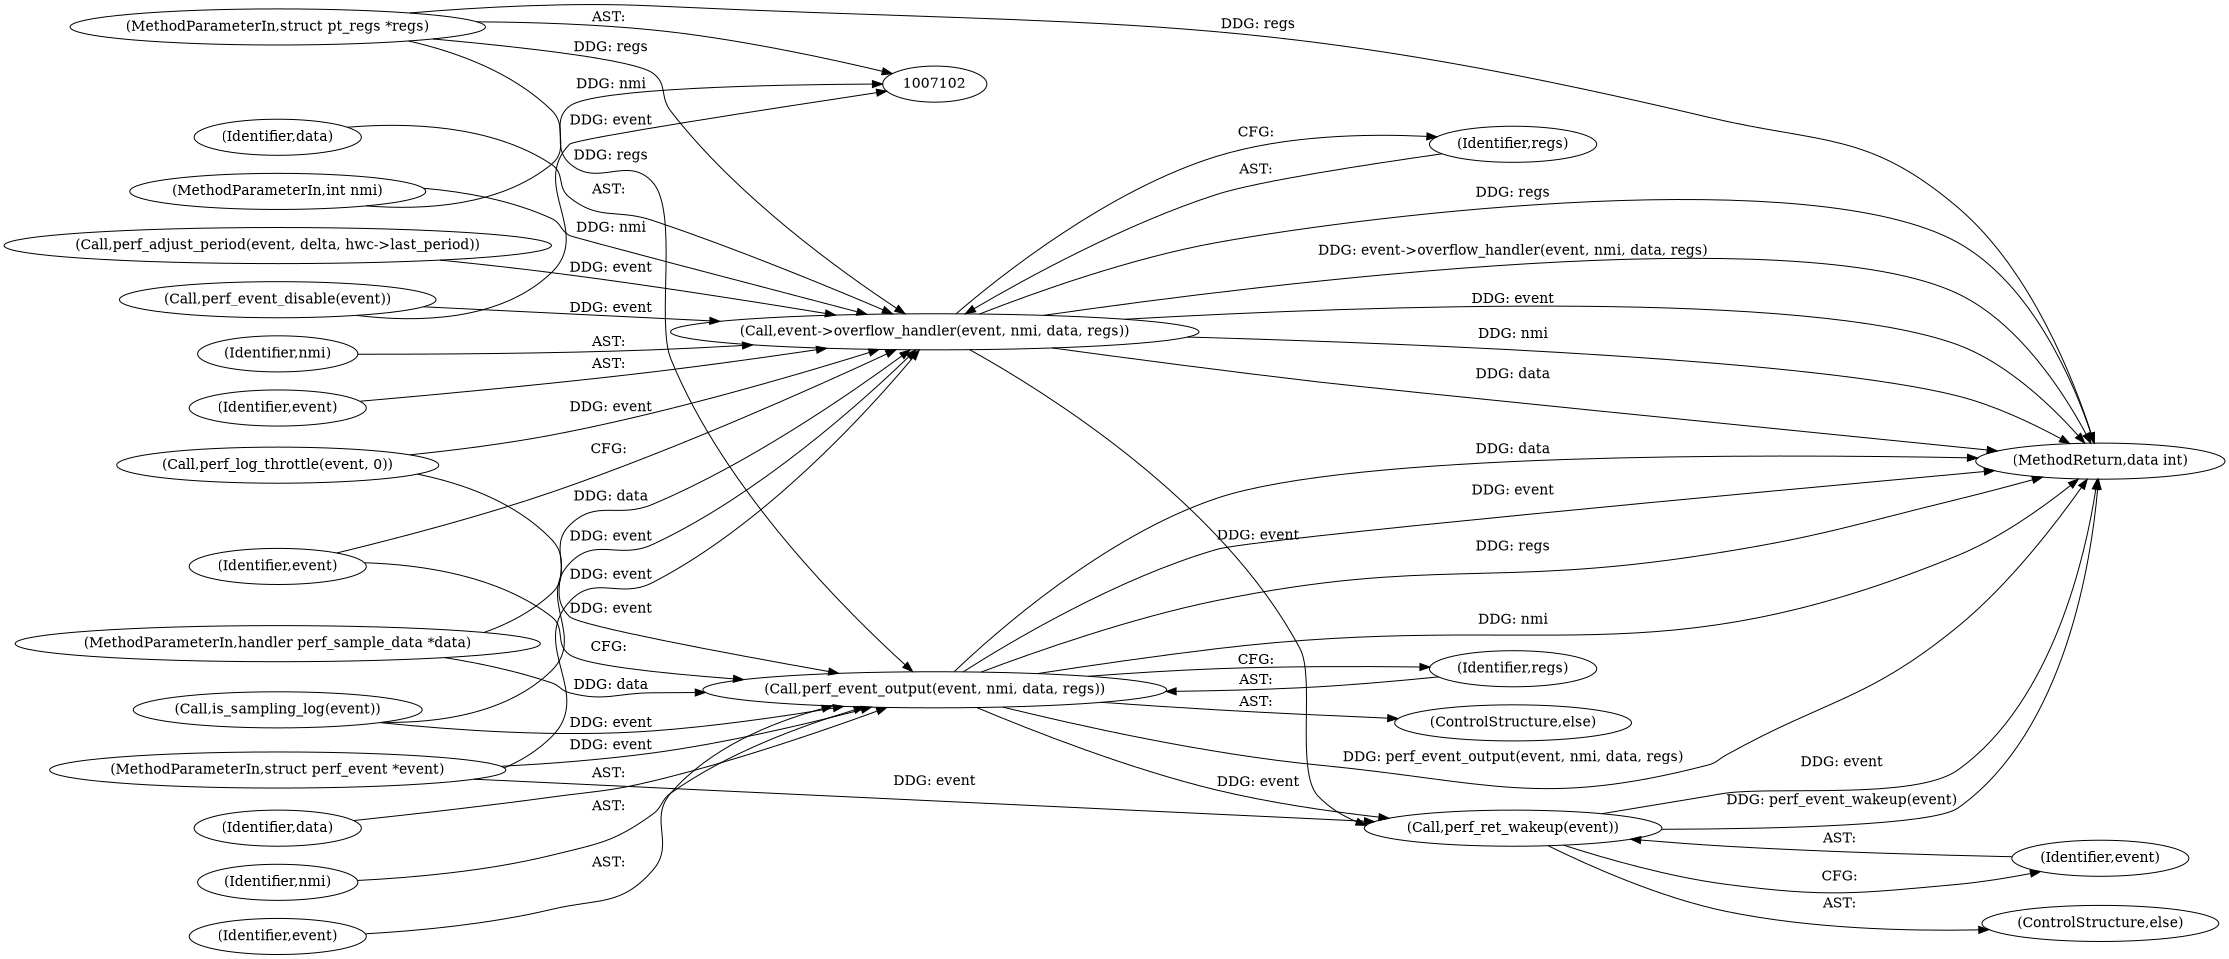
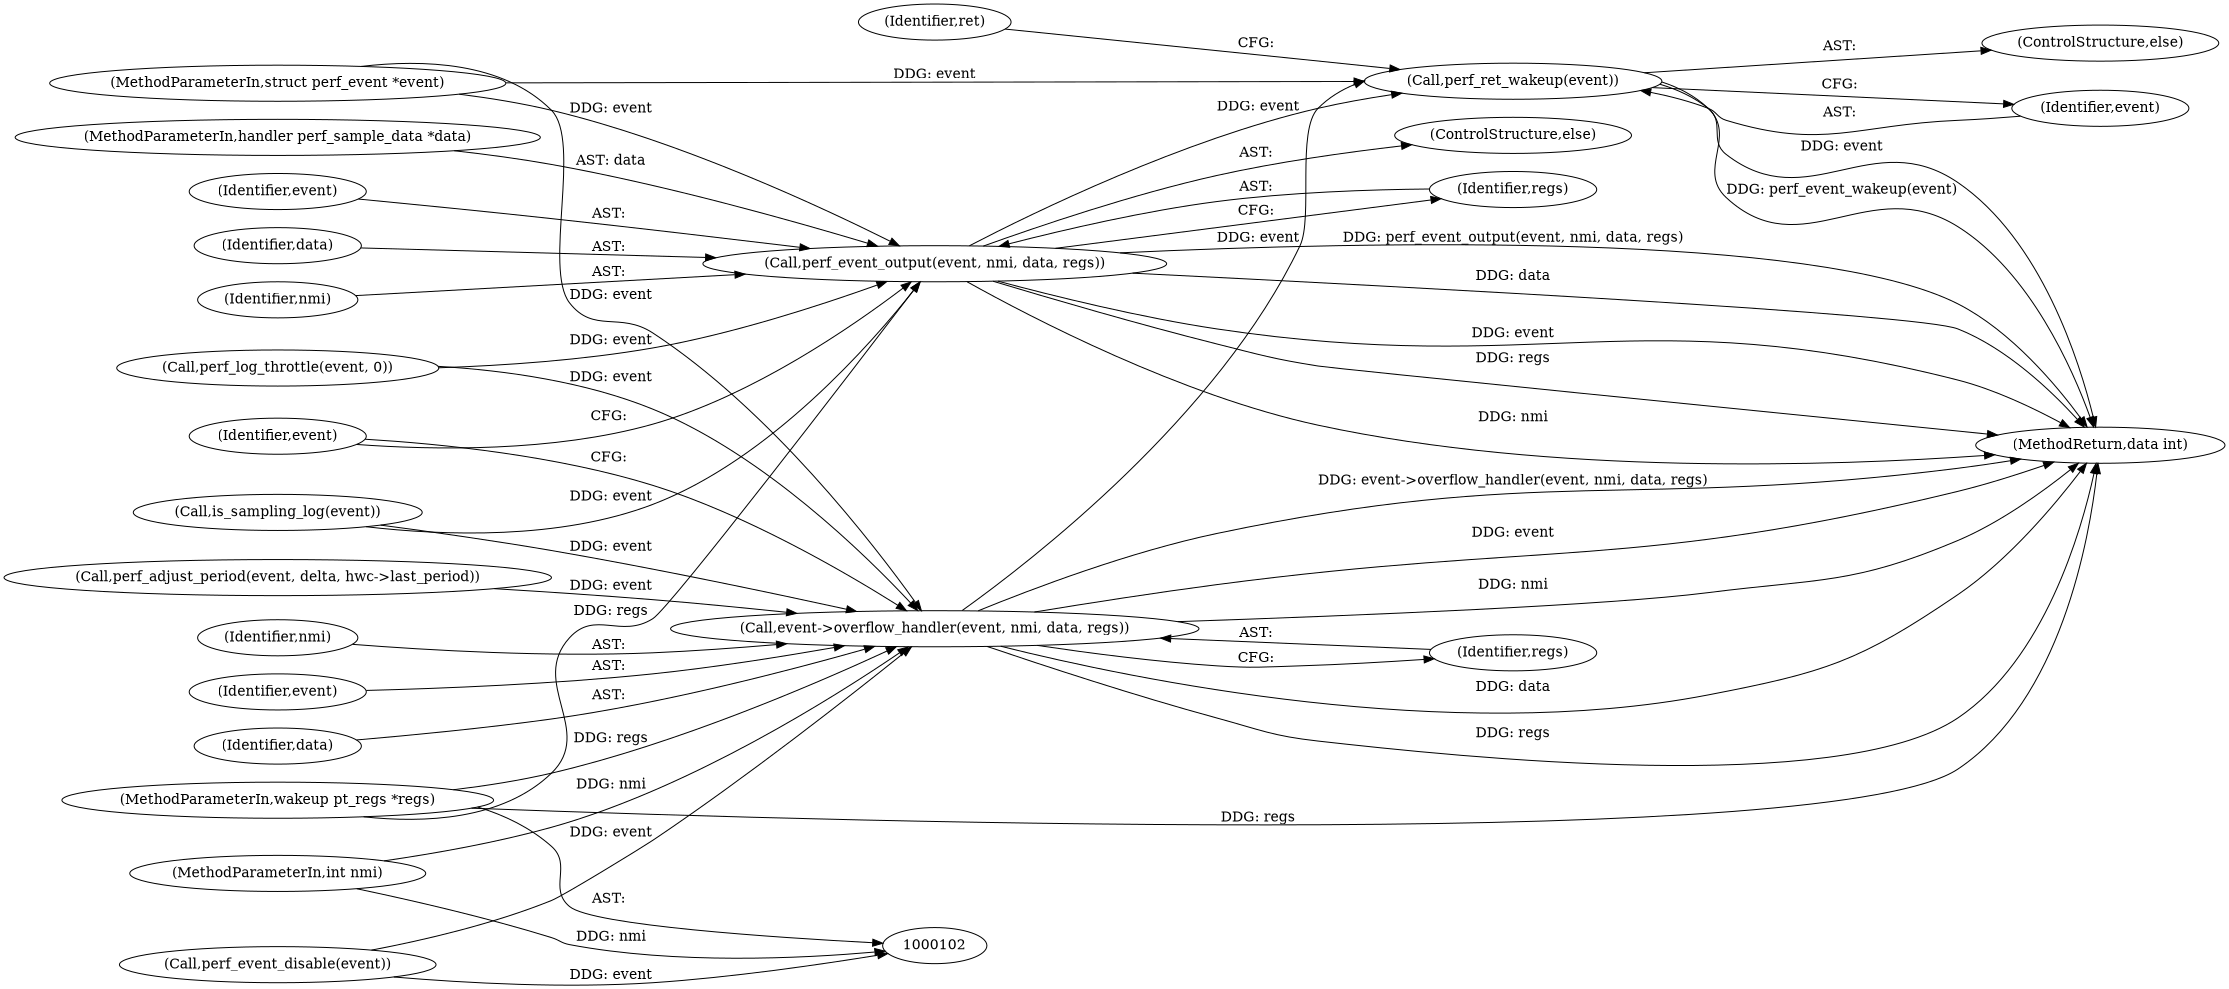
node "(Identifier,ret)": added
node "(MethodParameterIn,struct pt_regs *regs)": label "(MethodParameterIn,struct pt_regs *regs)" -> "(MethodParameterIn,wakeup pt_regs *regs)"
node "1007102": label "1007102" -> "1000102"
edge "(MethodParameterIn,handler perf_sample_data *data)" -> "(Call,event->overflow_handler(event, nmi, data, regs))": removed, label "DDG: data"
edge "(MethodParameterIn,handler perf_sample_data *data)" -> "(Call,perf_event_output(event, nmi, data, regs))": label "DDG: data" -> "AST: data"
